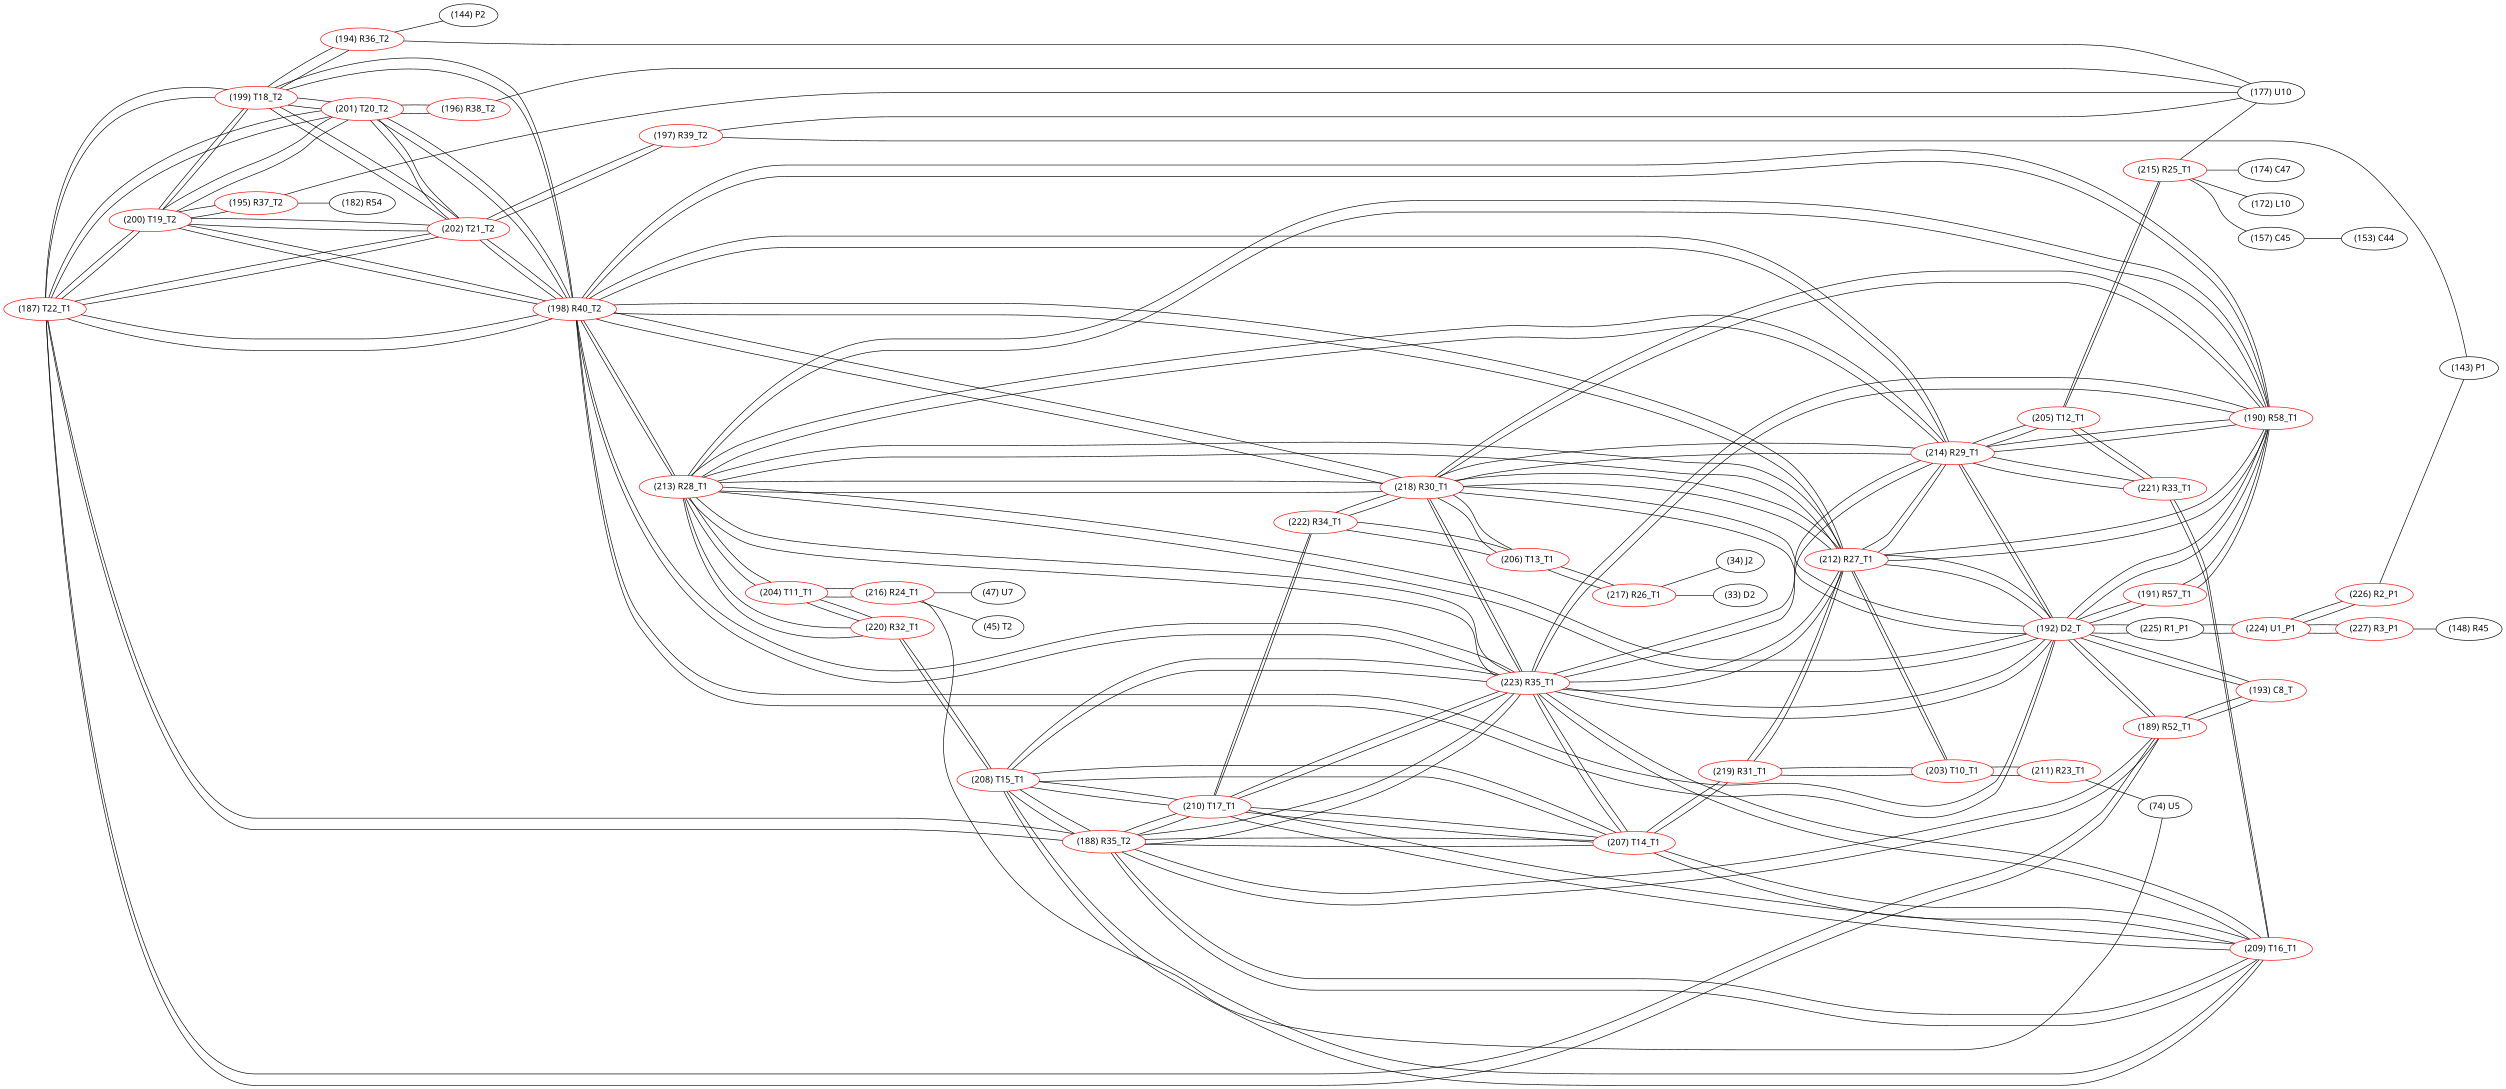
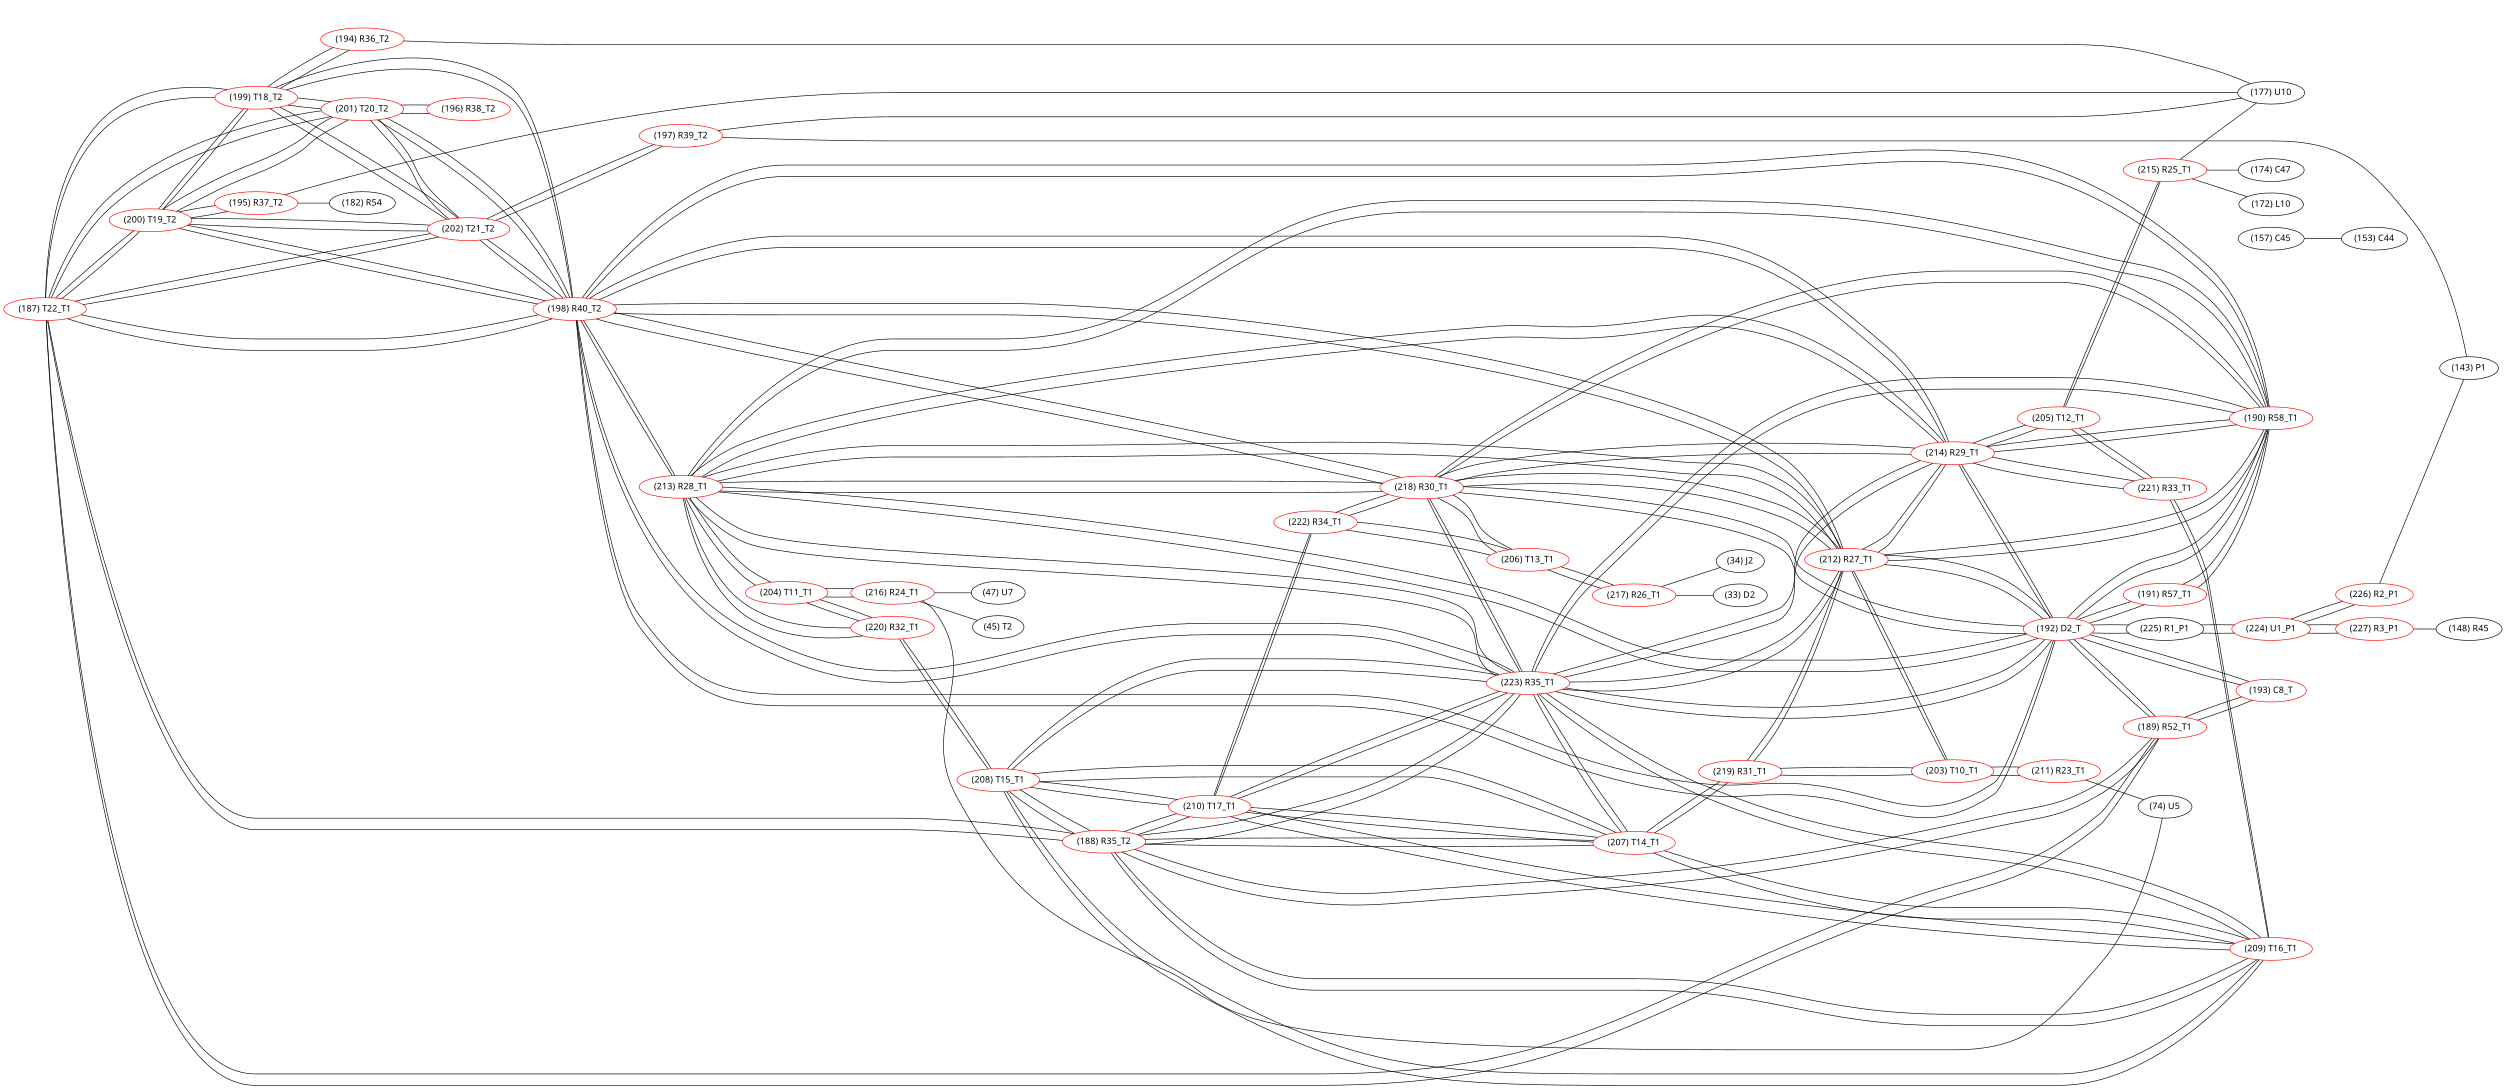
node "(144) P2": removed
edge "(177) U10" -- "(196) R38_T2": removed
edge "(215) R25_T1" -- "(157) C45": removed
